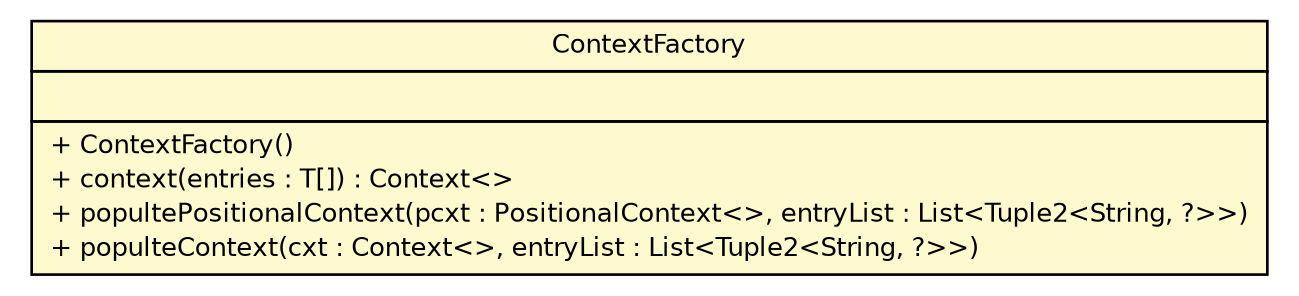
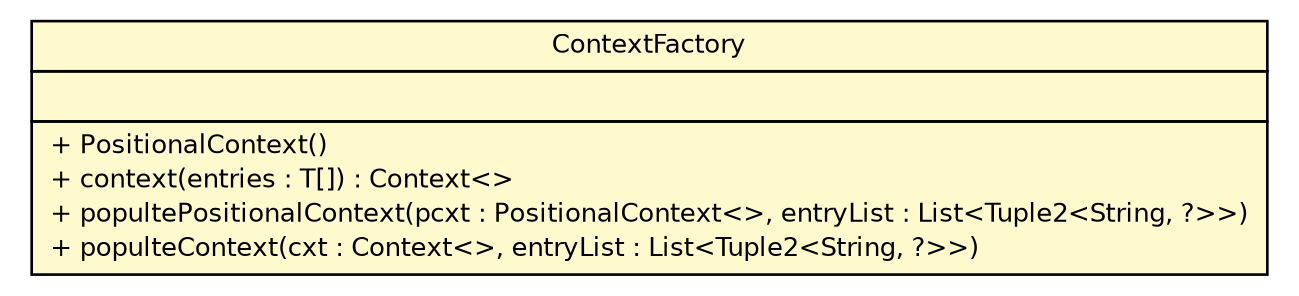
node "ContextFactory": text "+ ContextFactory()" -> "+ PositionalContext()"
